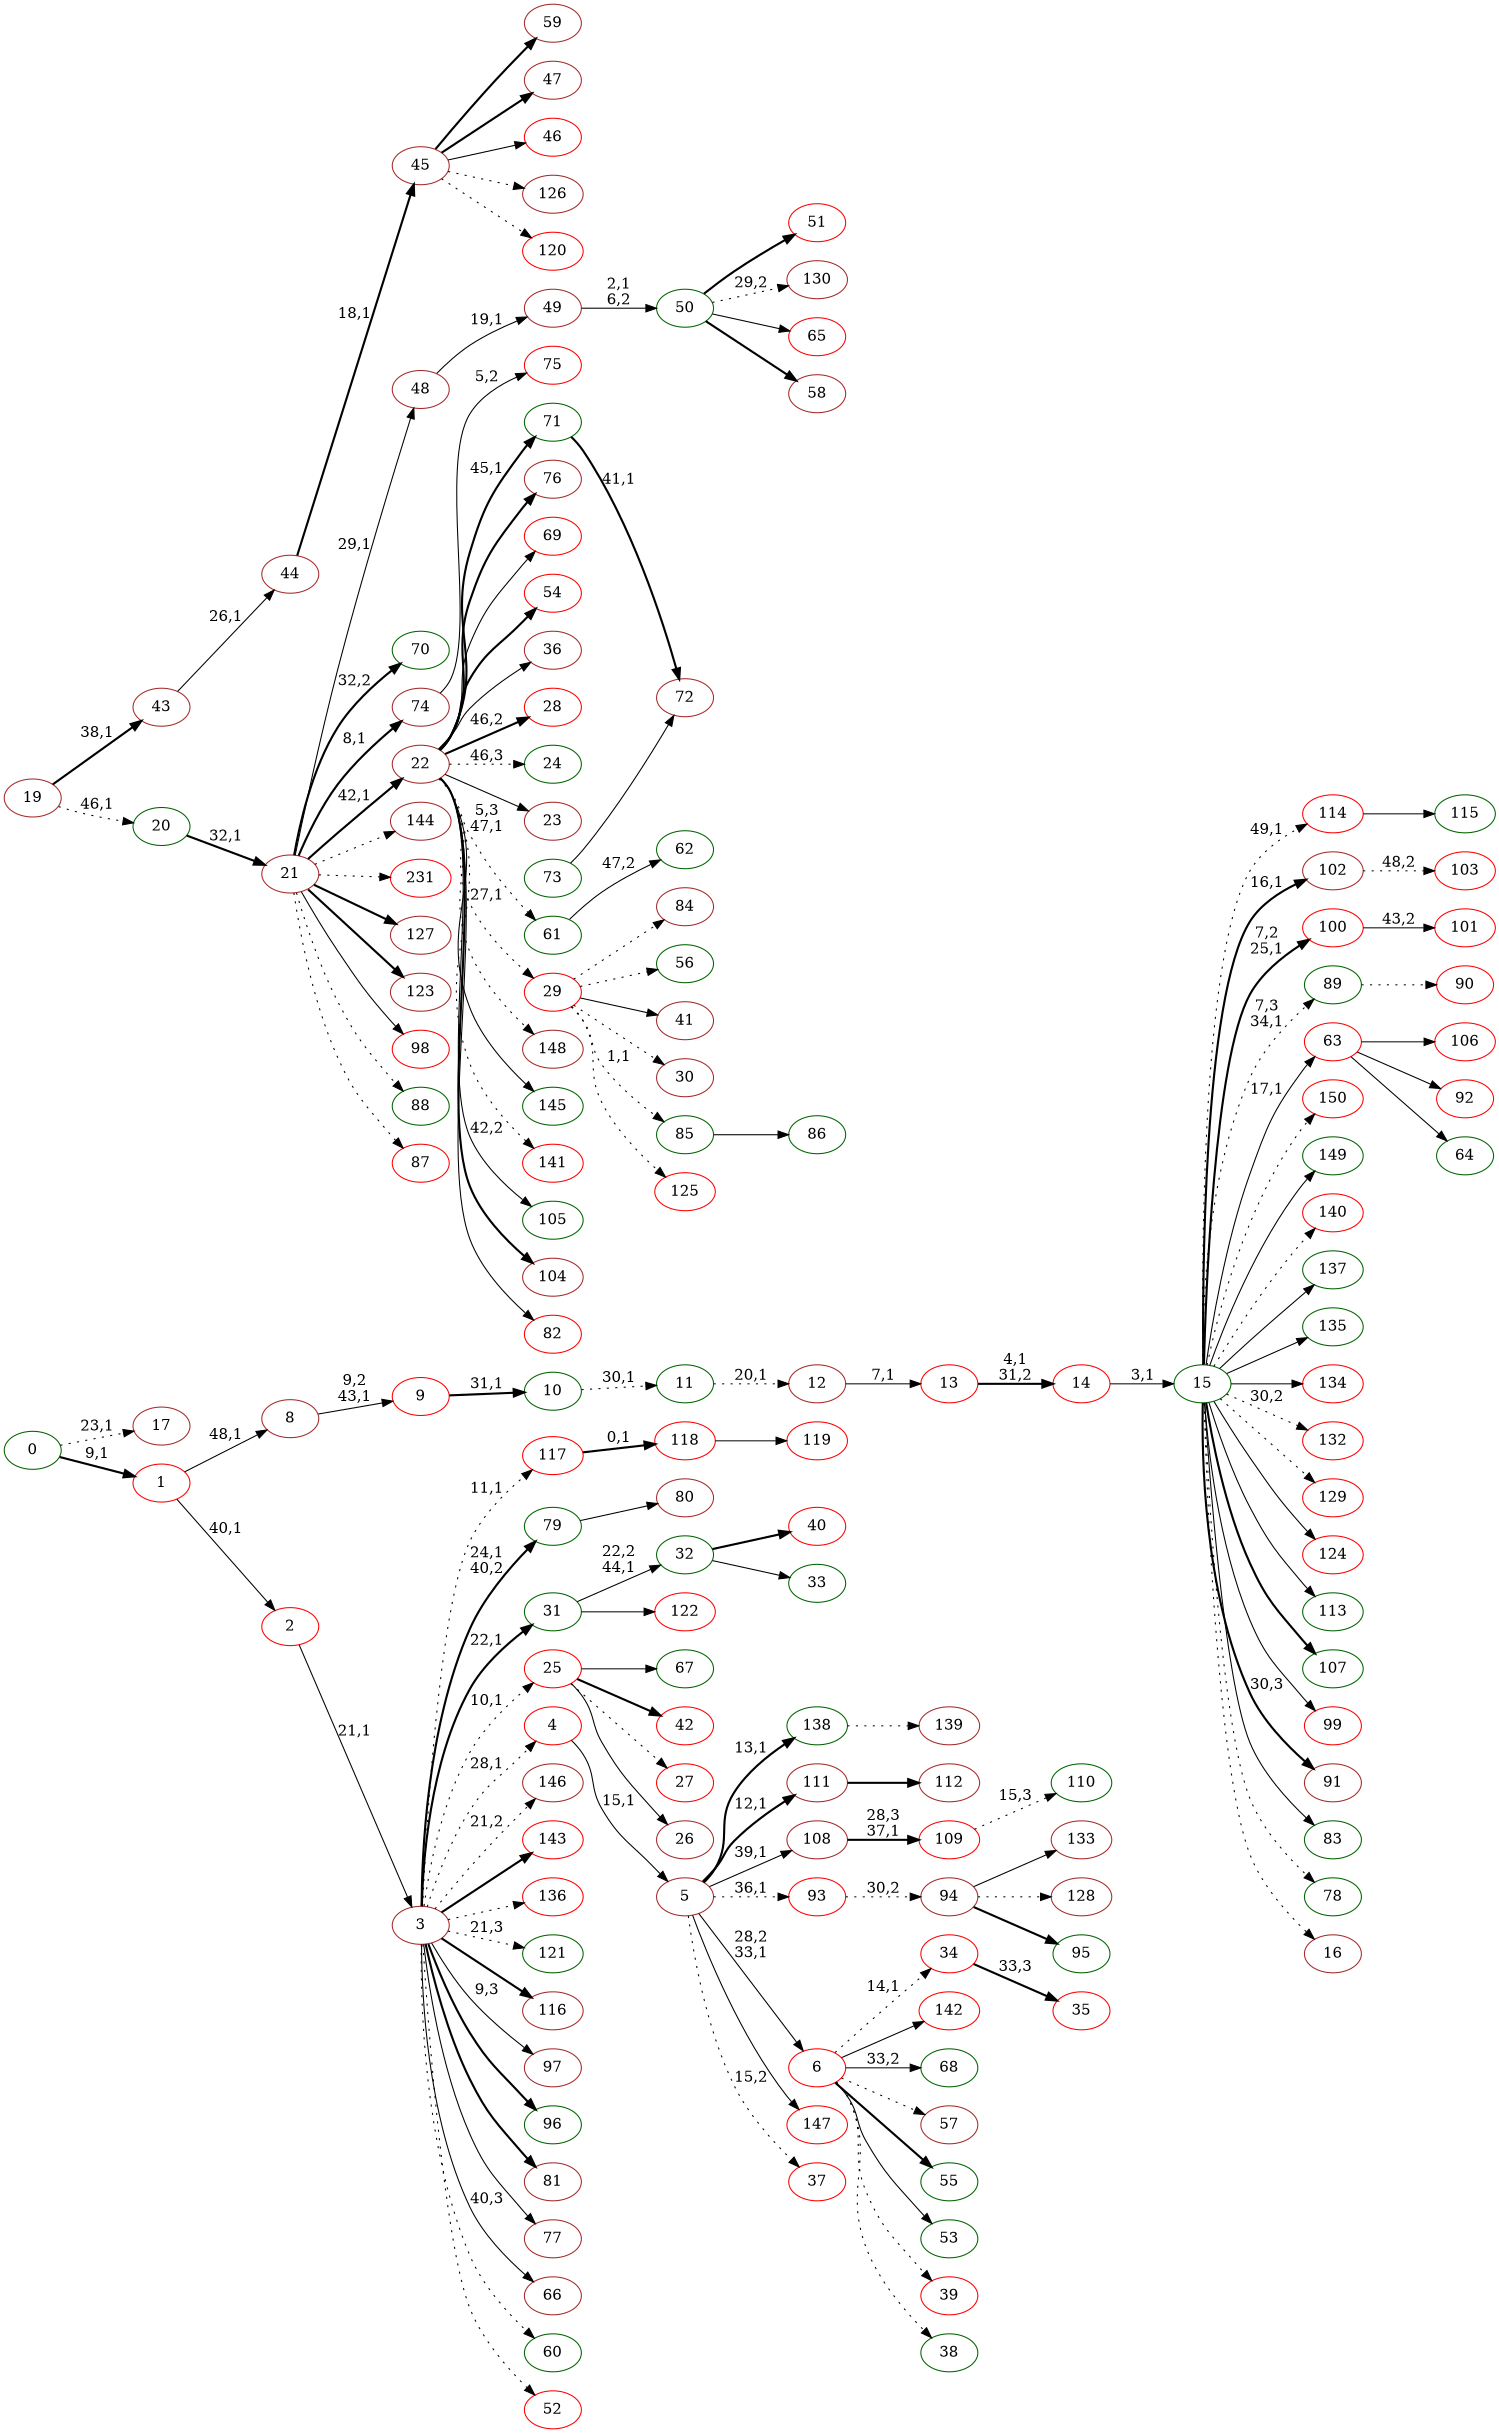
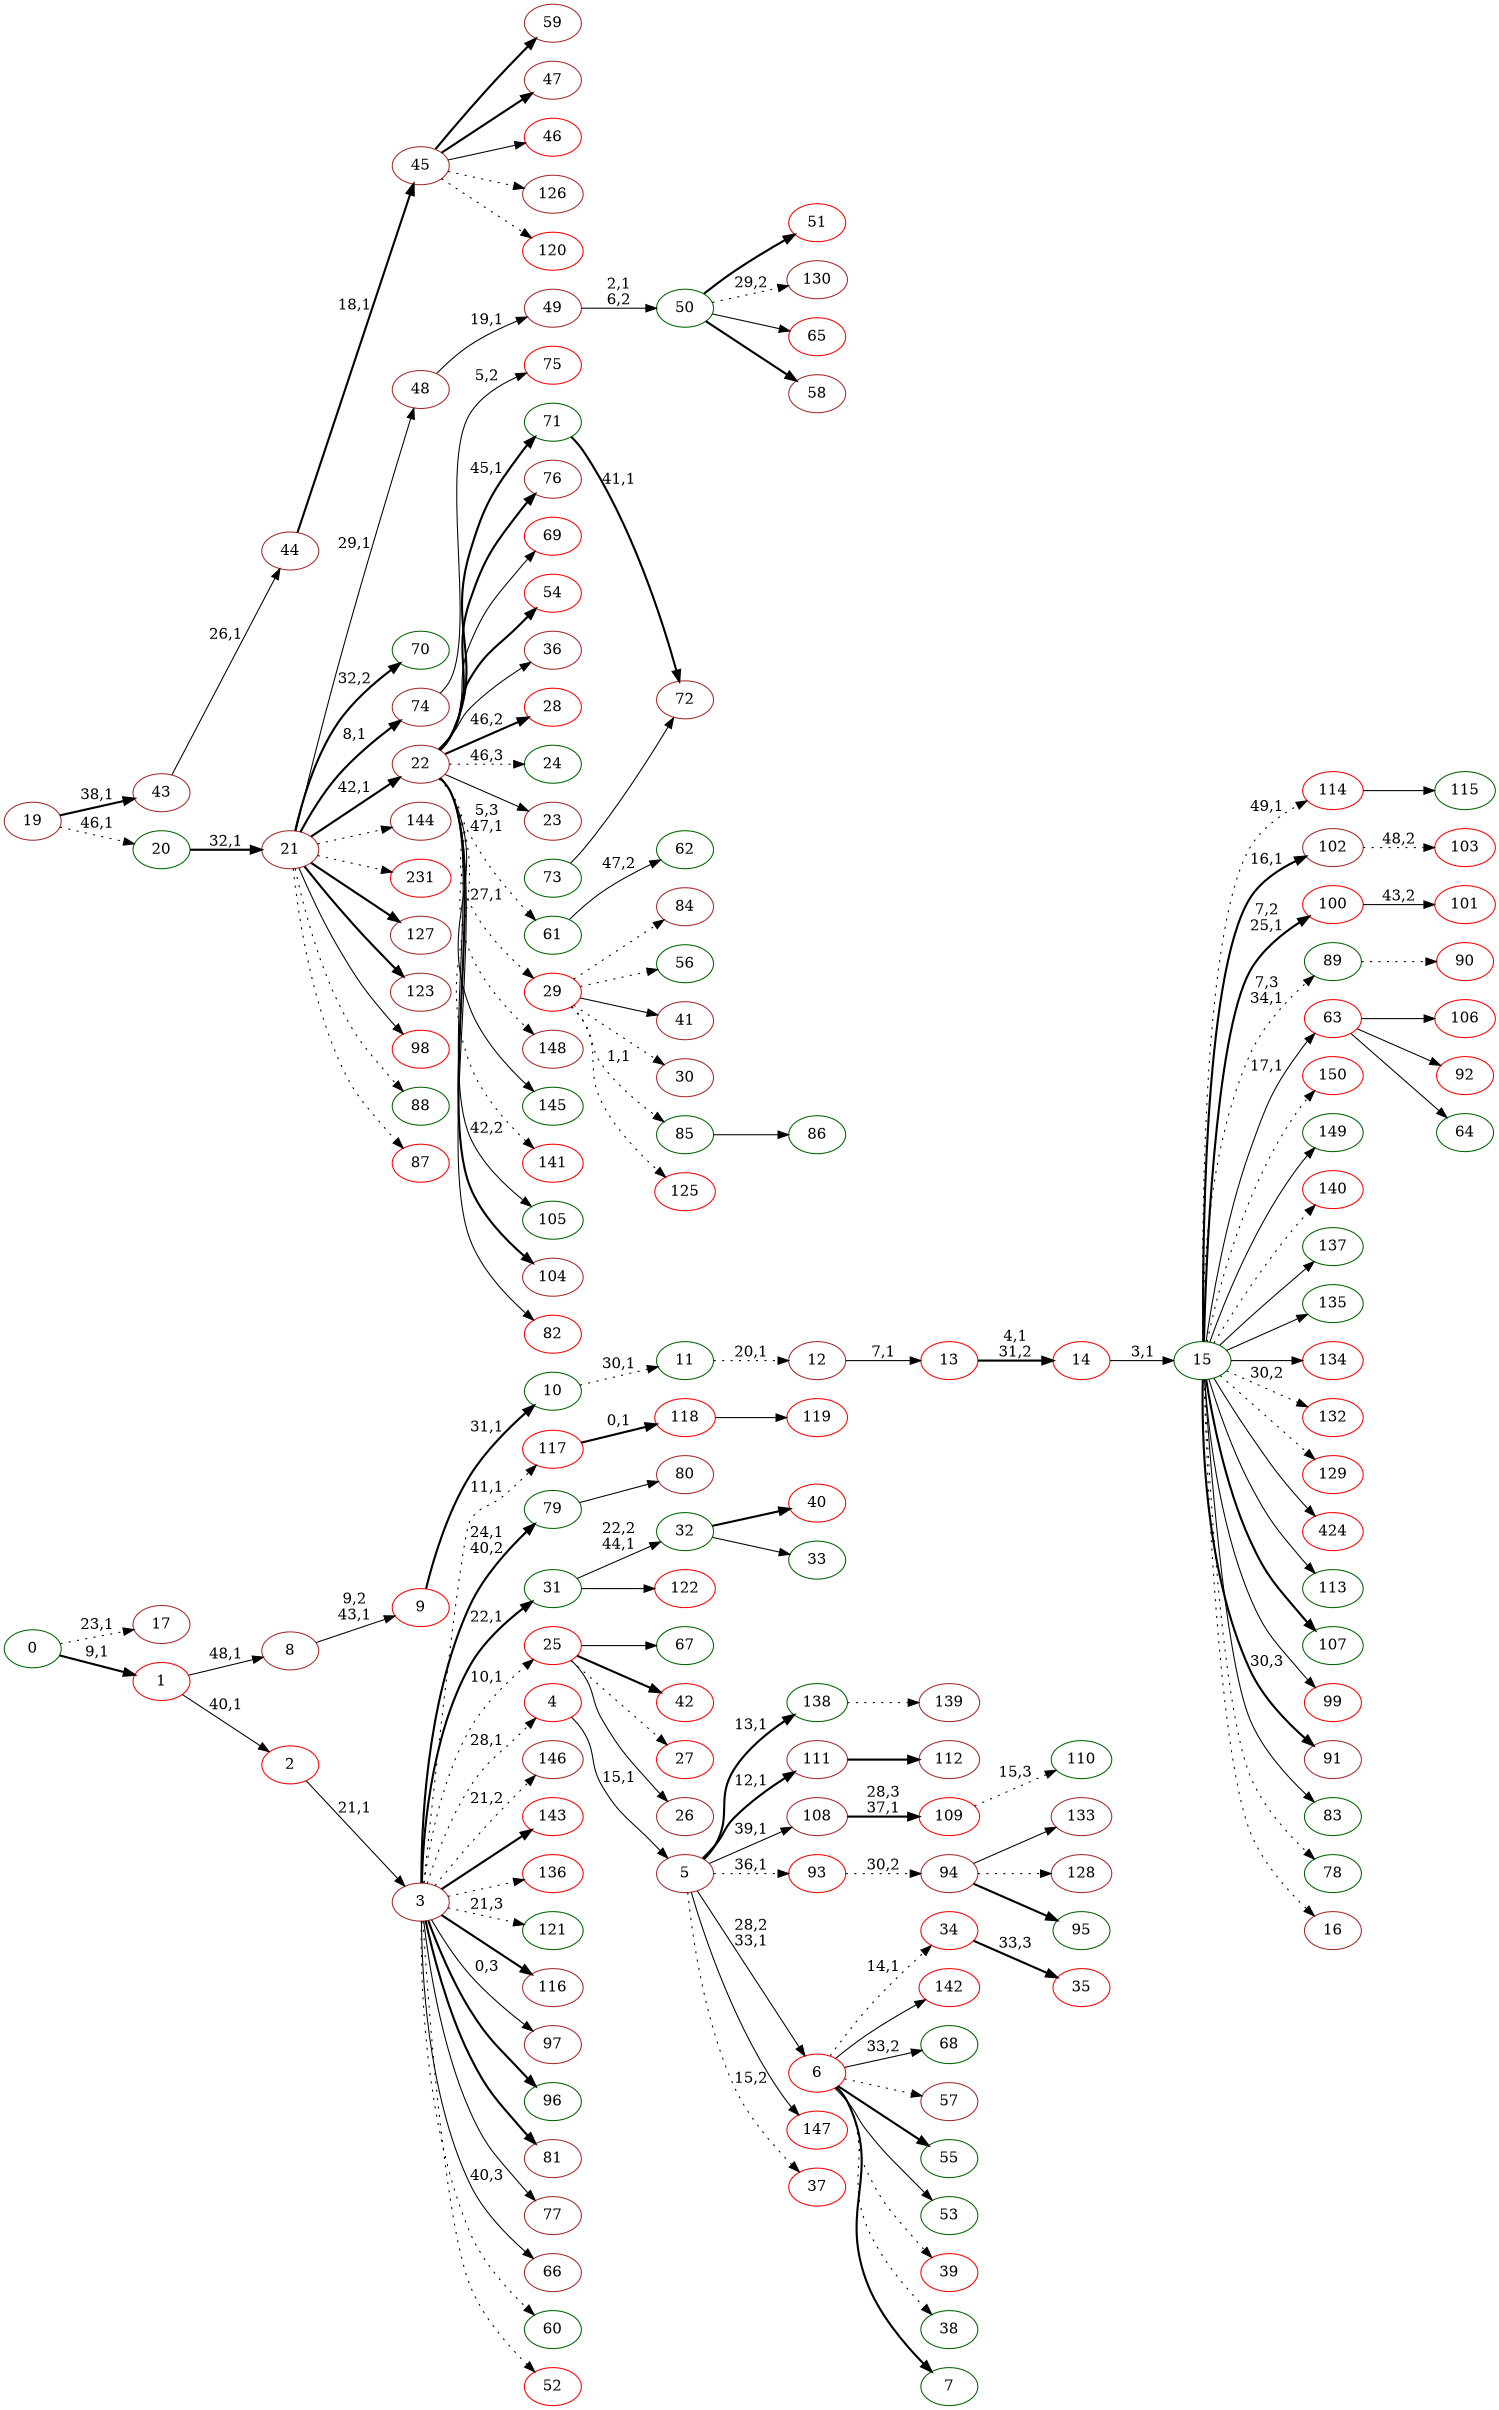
node "124": label "124" -> "424"
edge "3" -> "97": label "9,3" -> "0,3"
node "7": added
